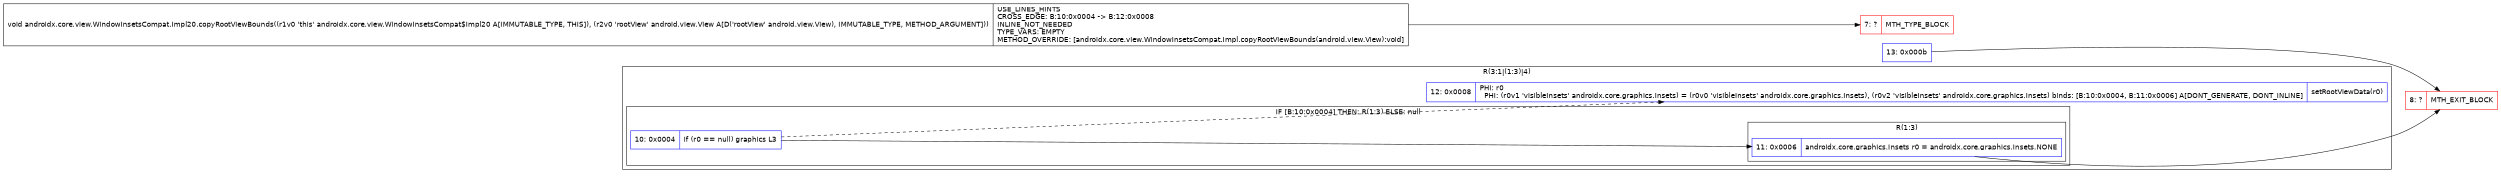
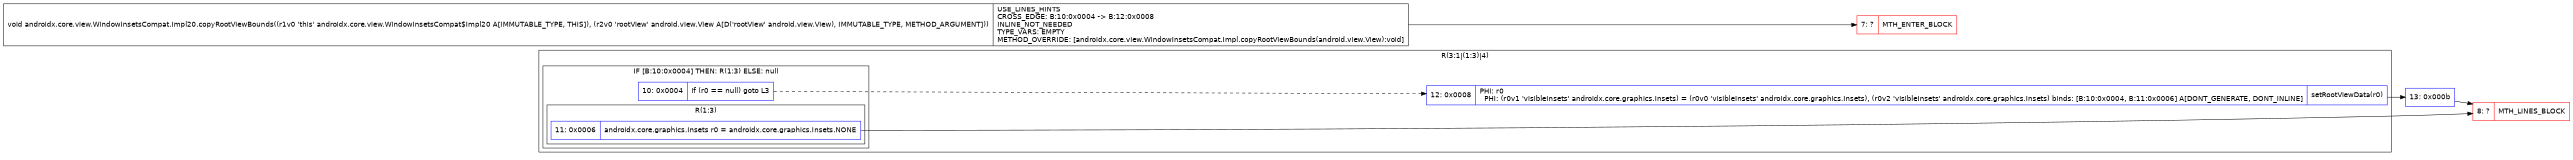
node "7: ?": text "MTH_TYPE_BLOCK" -> "MTH_ENTER_BLOCK"
edge "12: 0x0008" -> "13: 0x000b": added
node "8: ?": text "MTH_EXIT_BLOCK" -> "MTH_LINES_BLOCK"
node "10: 0x0004": text "if (r0 == null) graphics L3" -> "if (r0 == null) goto L3"
edge "10: 0x0004" -> "11: 0x0006": removed
